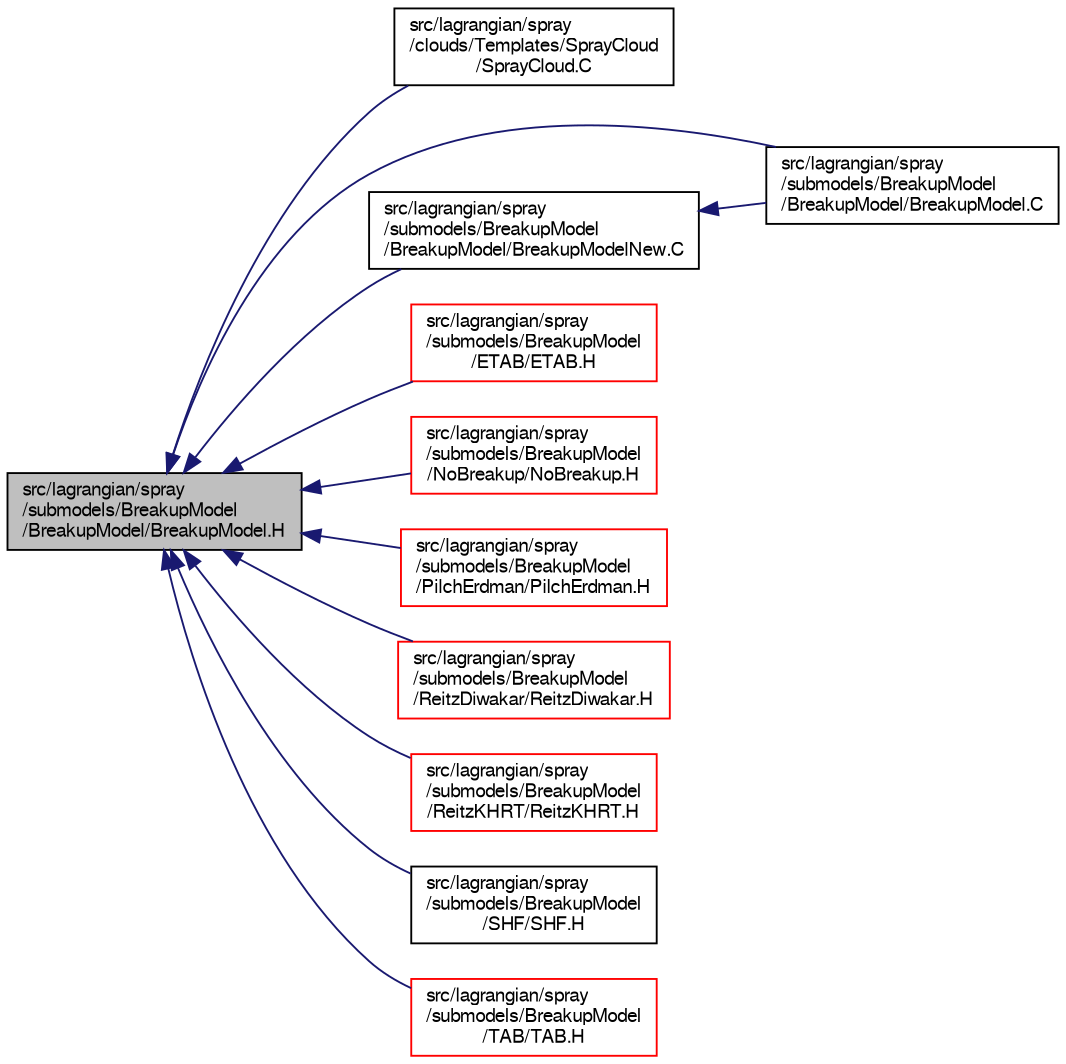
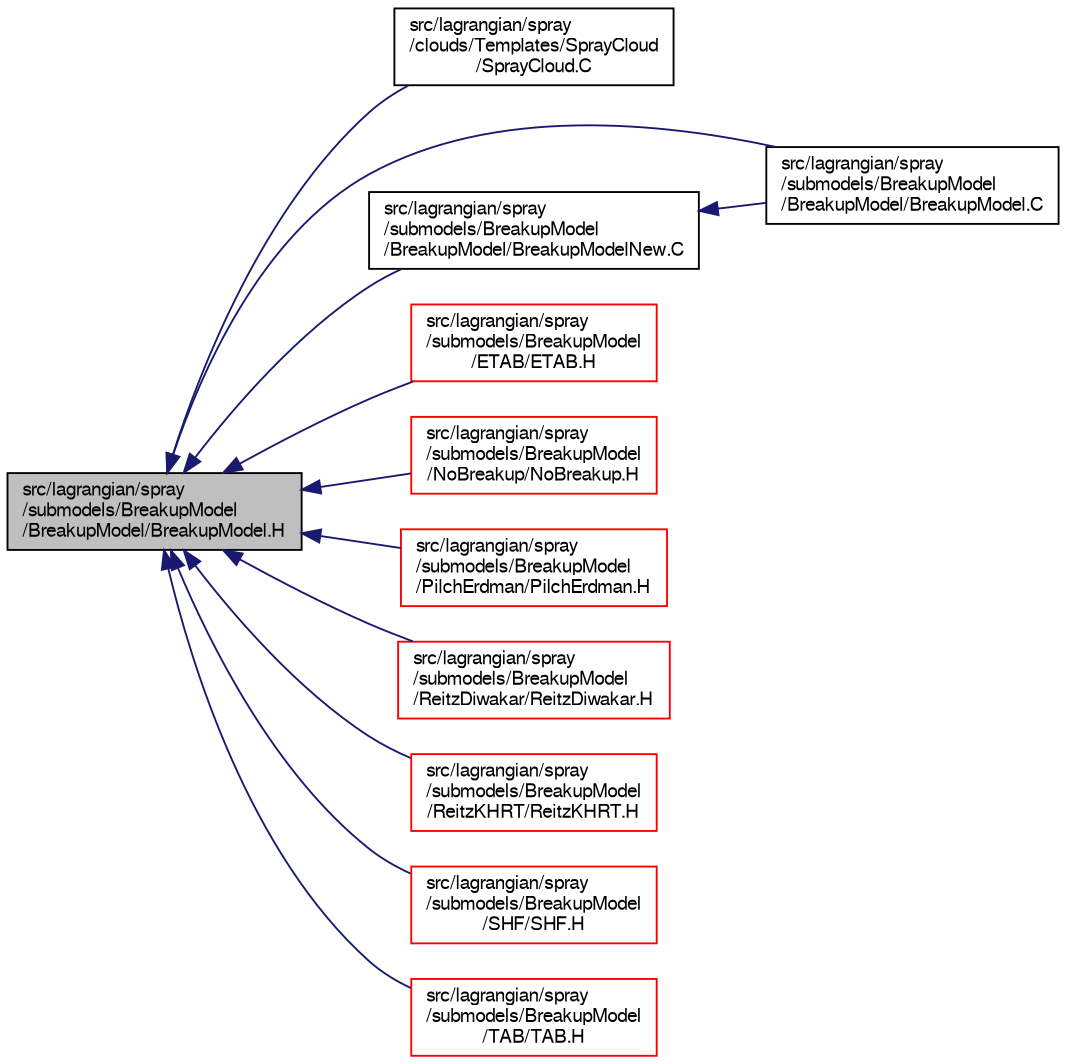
node "src/lagrangian/spray /submodels/BreakupModel /SHF/SHF.H": color black -> red
